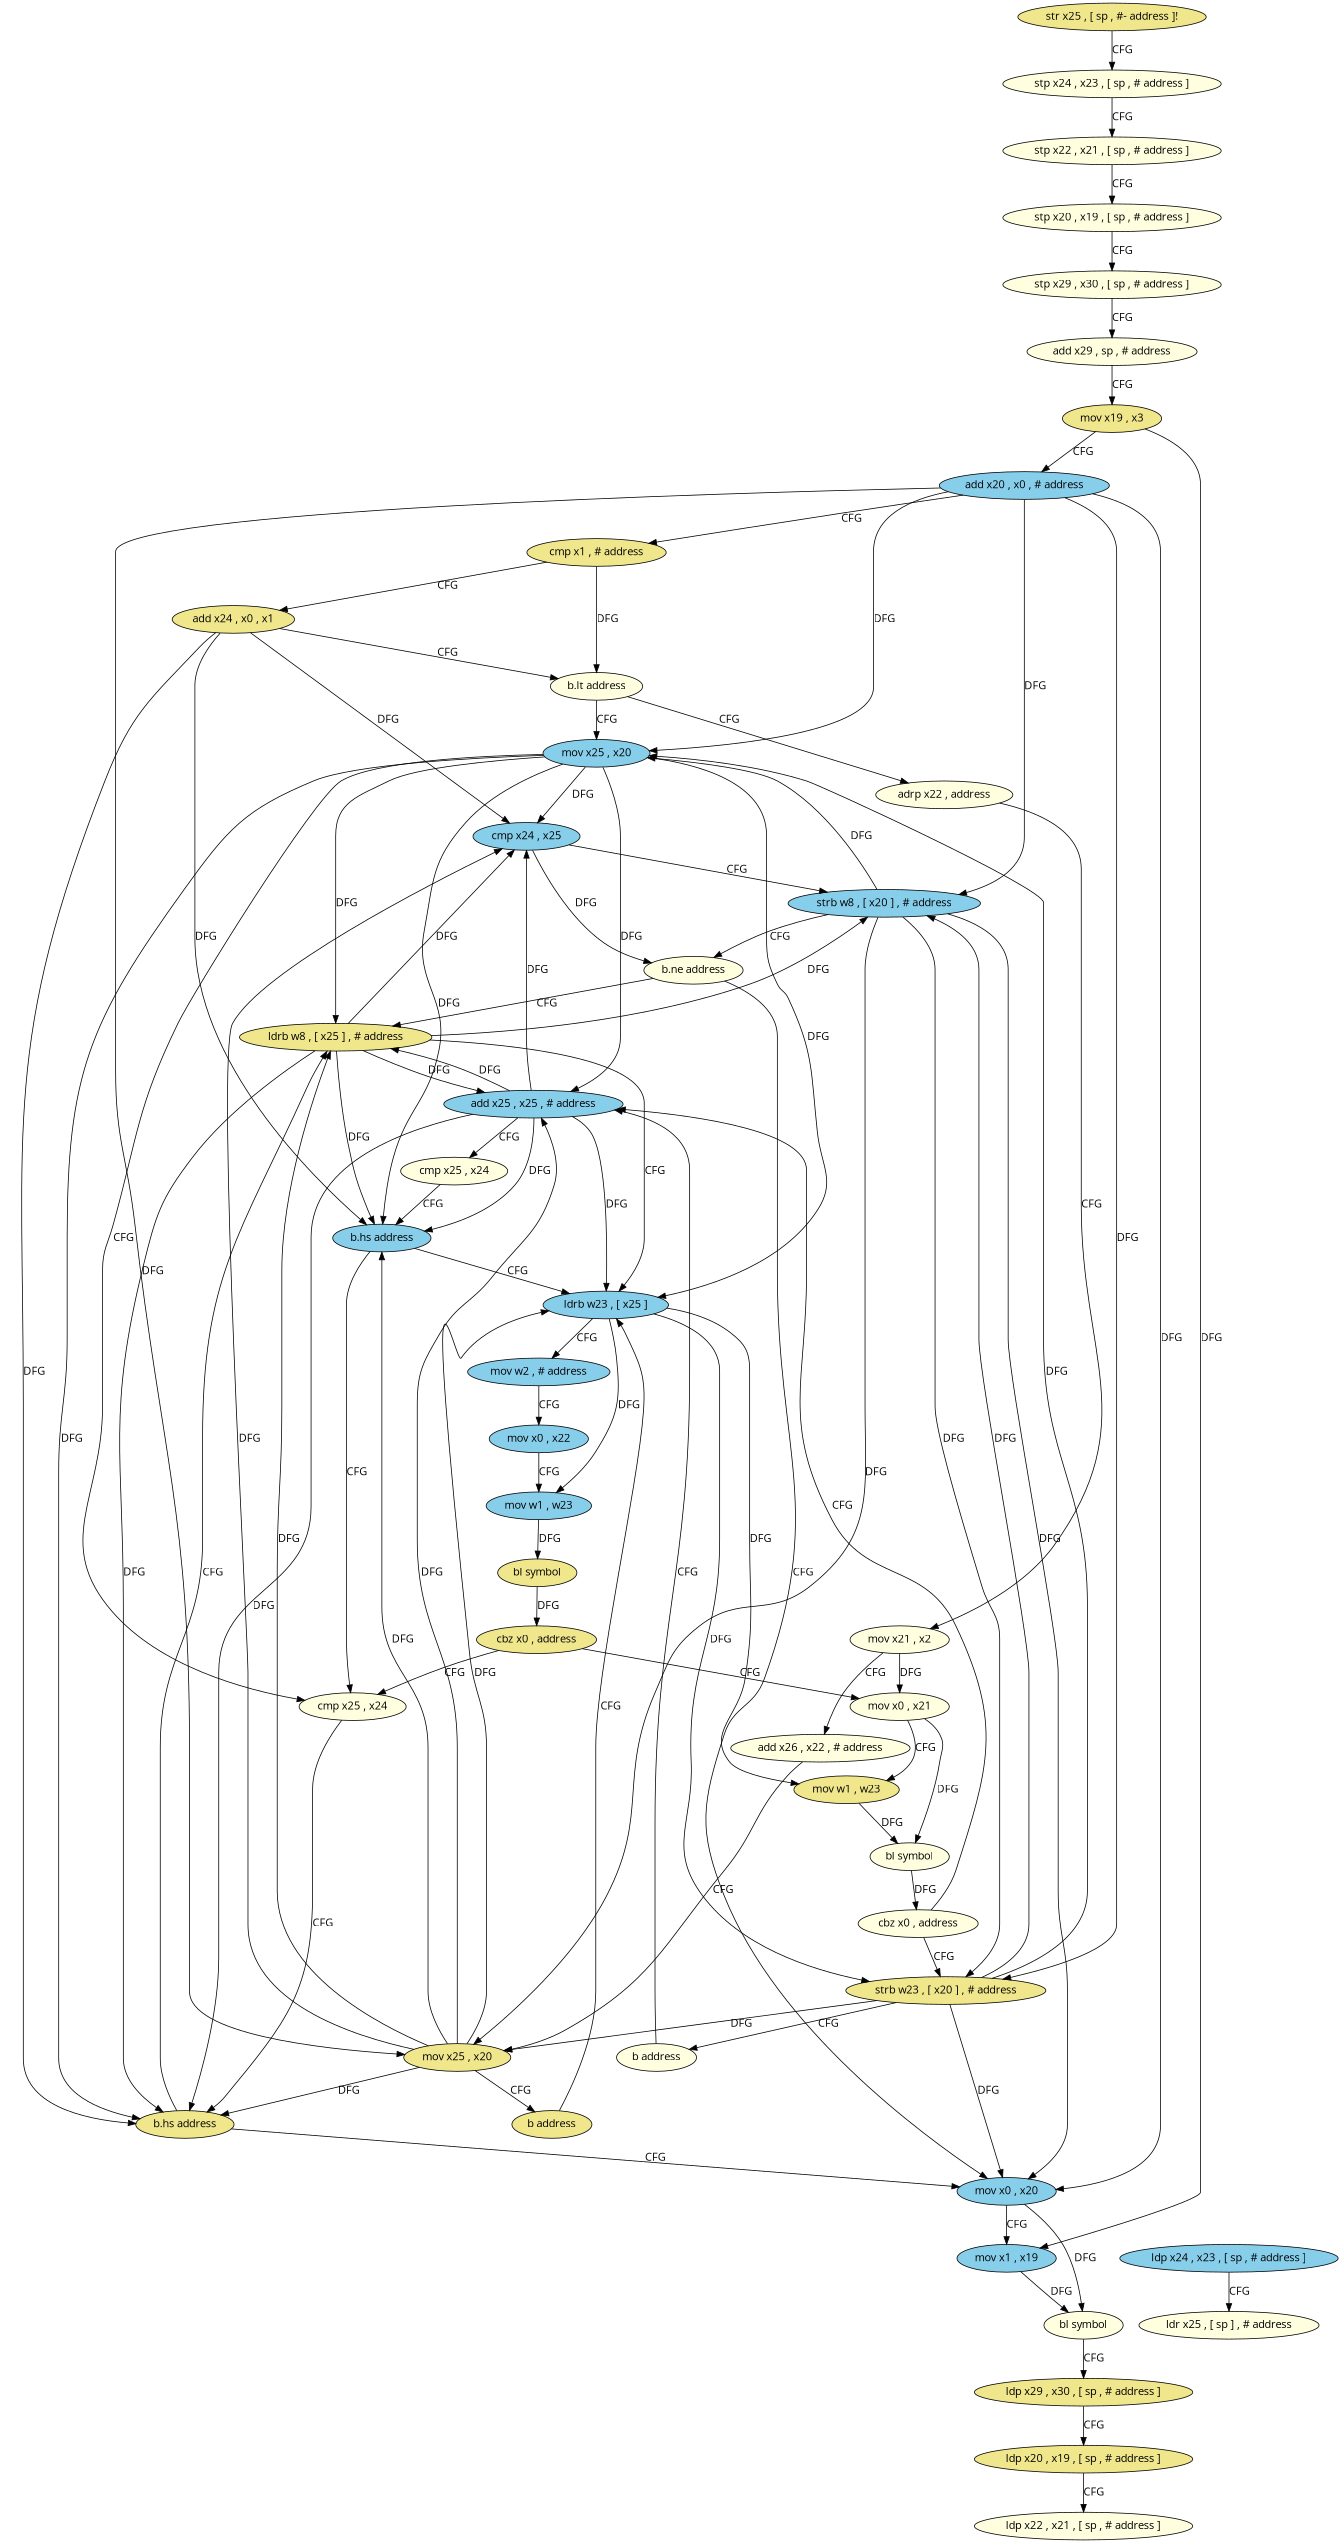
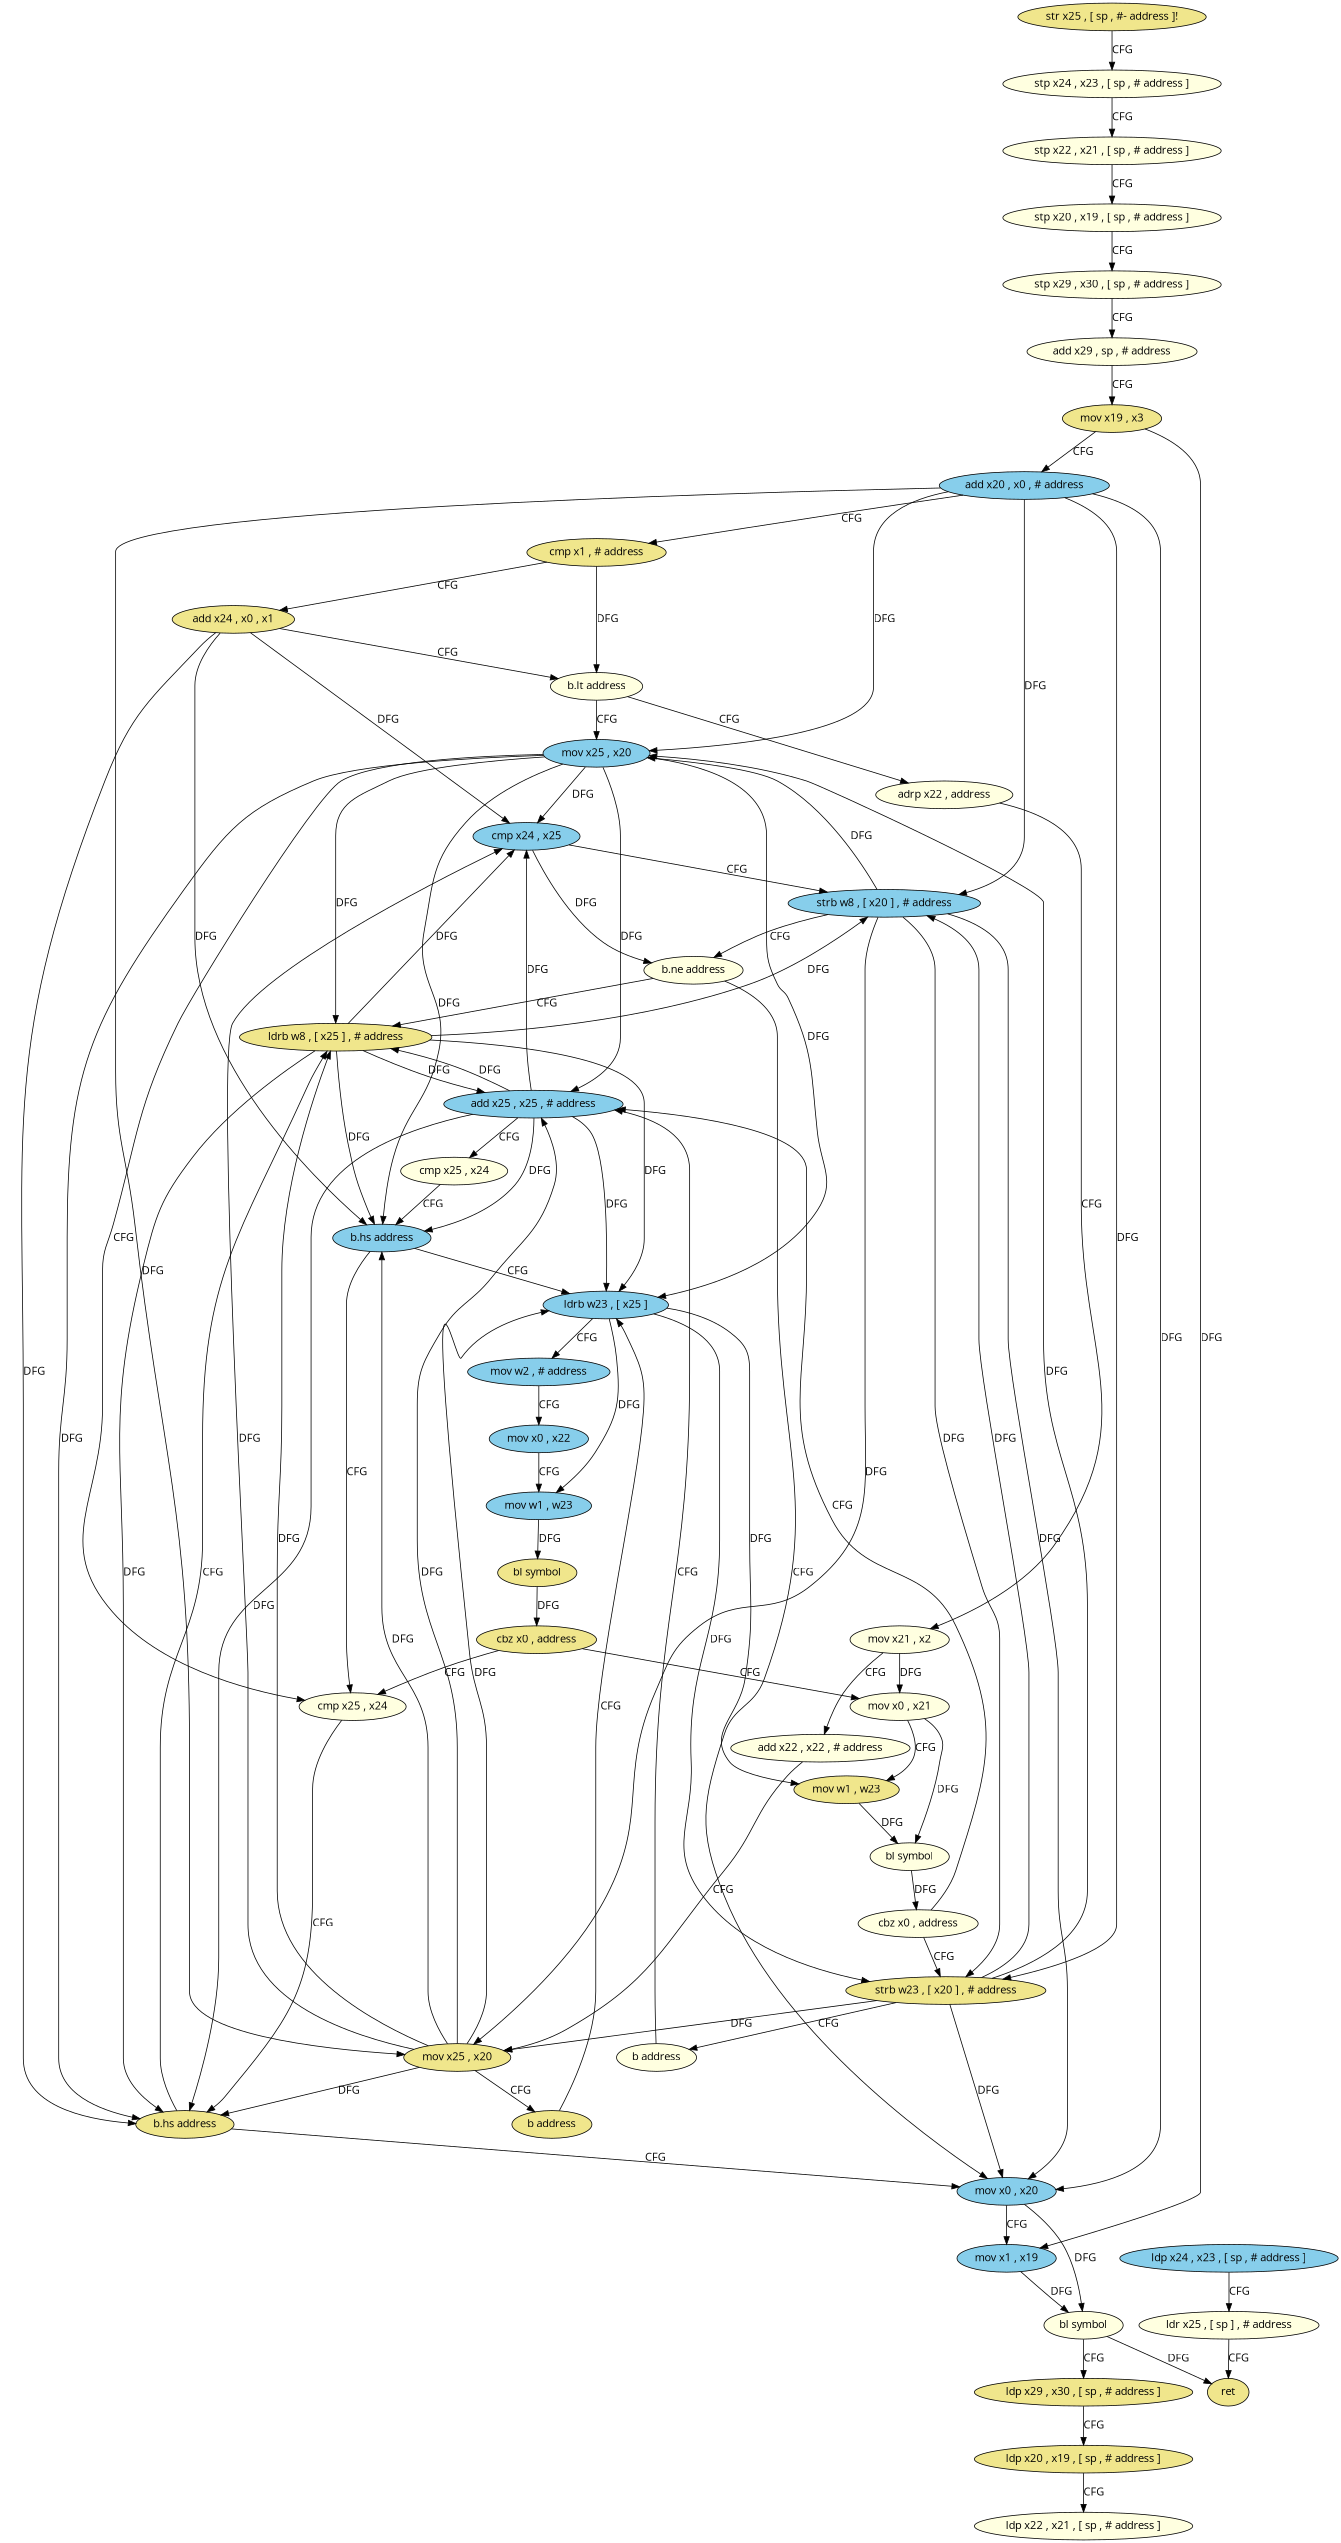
edge "ldrb w8 , [ x25 ] , # address" -> "ldrb w23 , [ x25 ]": label "CFG" -> "DFG"
node "add x26 , x22 , # address": label "add x26 , x22 , # address" -> "add x22 , x22 , # address"
node "ret": added
